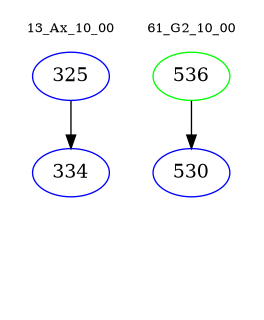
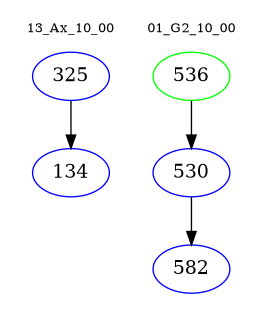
cluster "61_G2_10_00": label "61_G2_10_00" -> "01_G2_10_00"
node "334": label "334" -> "134"
node "582": added
